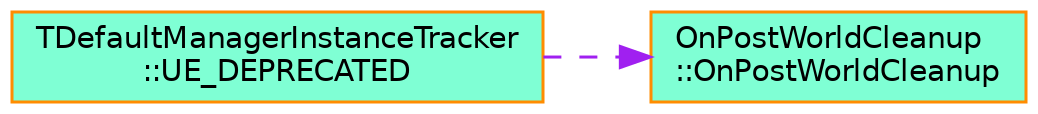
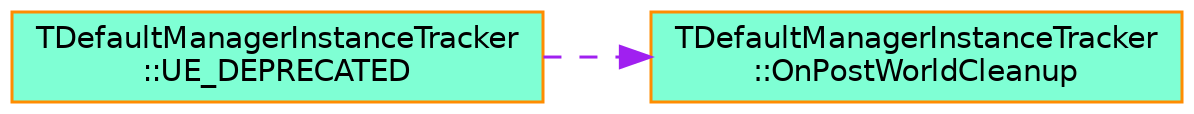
node "OnPostWorldCleanup ::OnPostWorldCleanup": label "OnPostWorldCleanup ::OnPostWorldCleanup" -> "TDefaultManagerInstanceTracker ::OnPostWorldCleanup"
